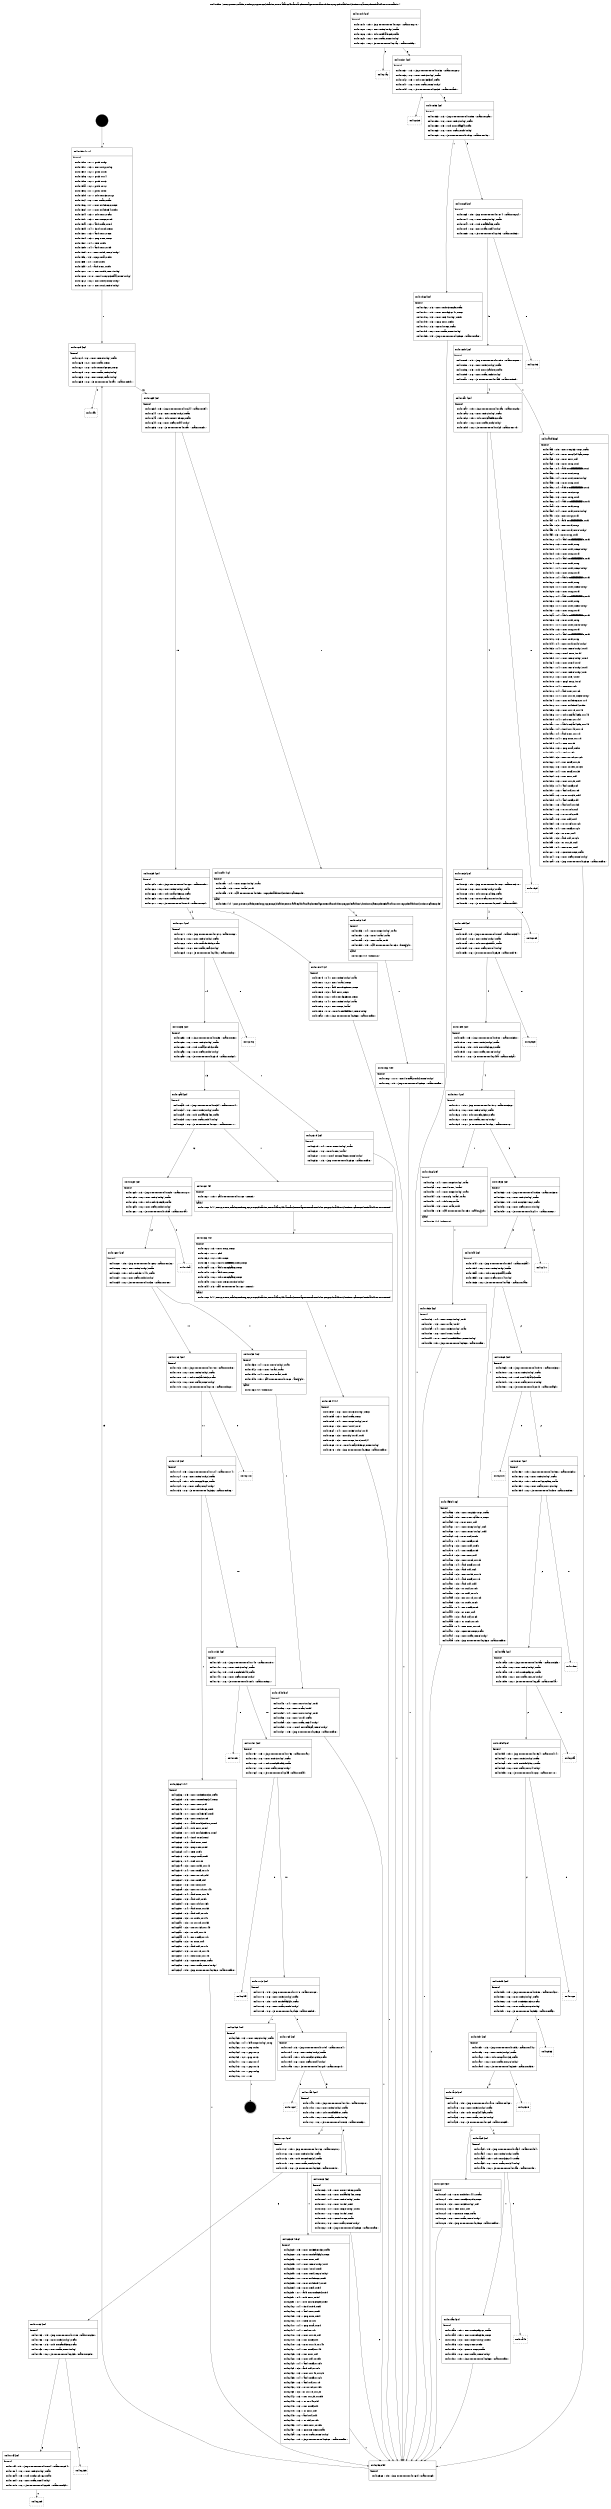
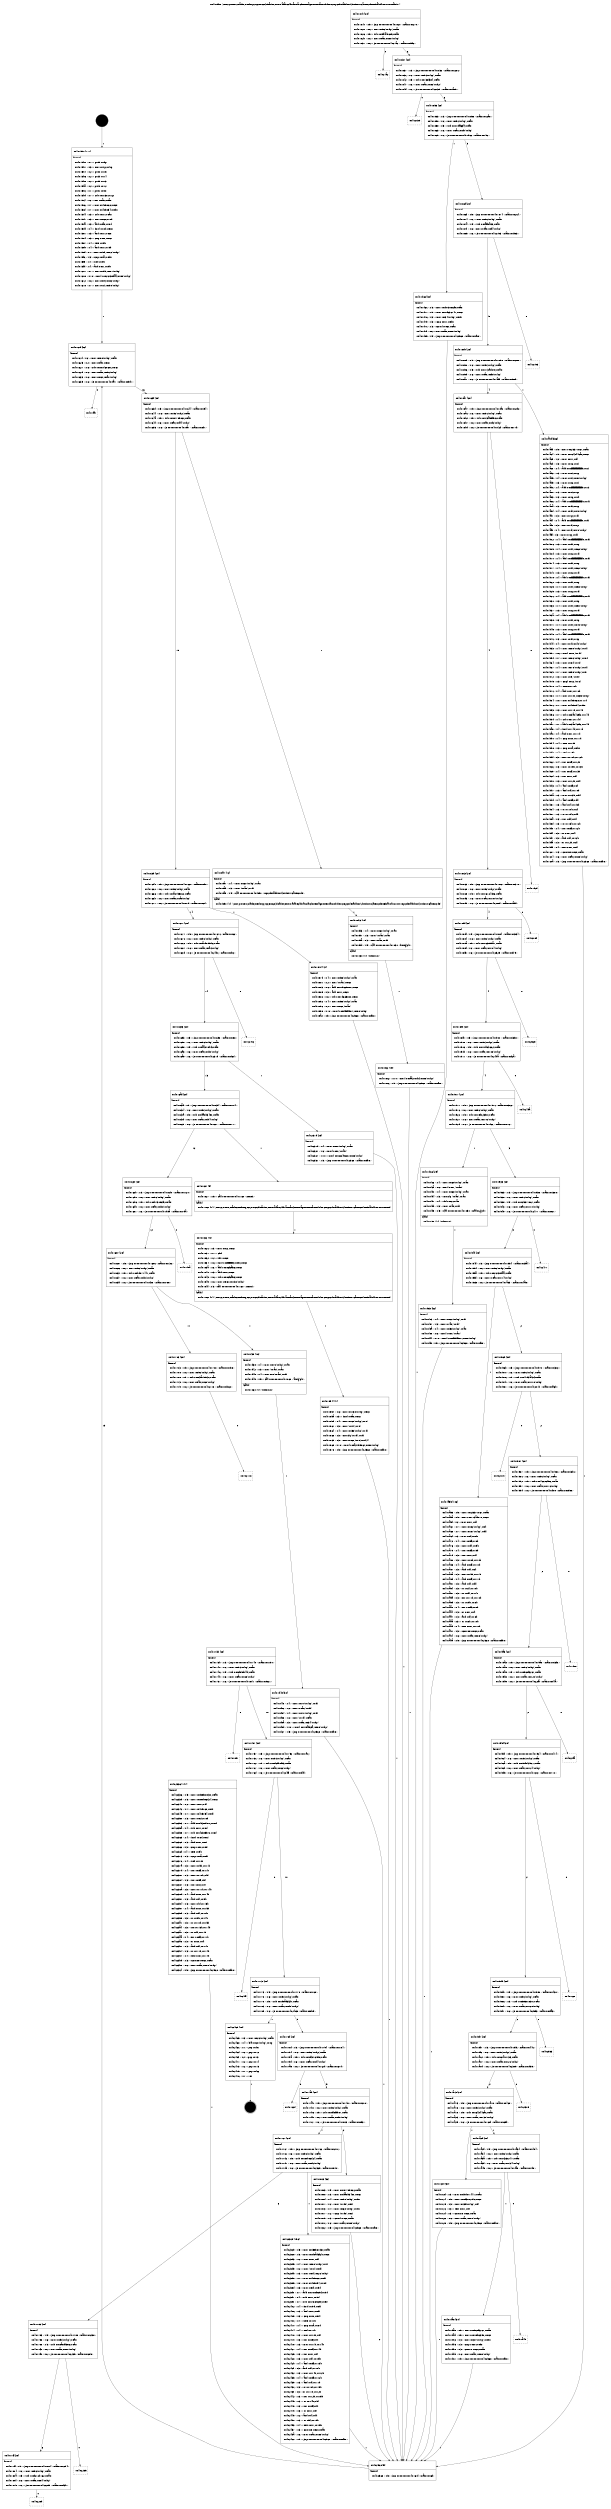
node "0x4024da": added
node "0x40171f [28]": removed
